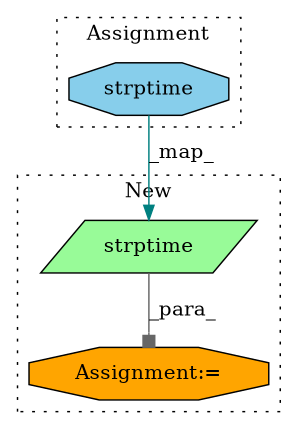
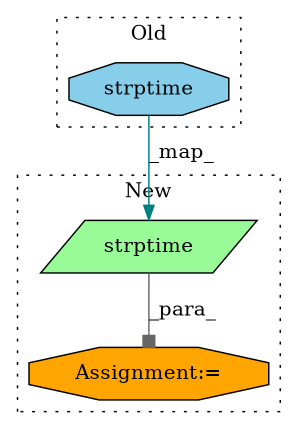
cluster "Assignment": label "Assignment" -> "Old"
